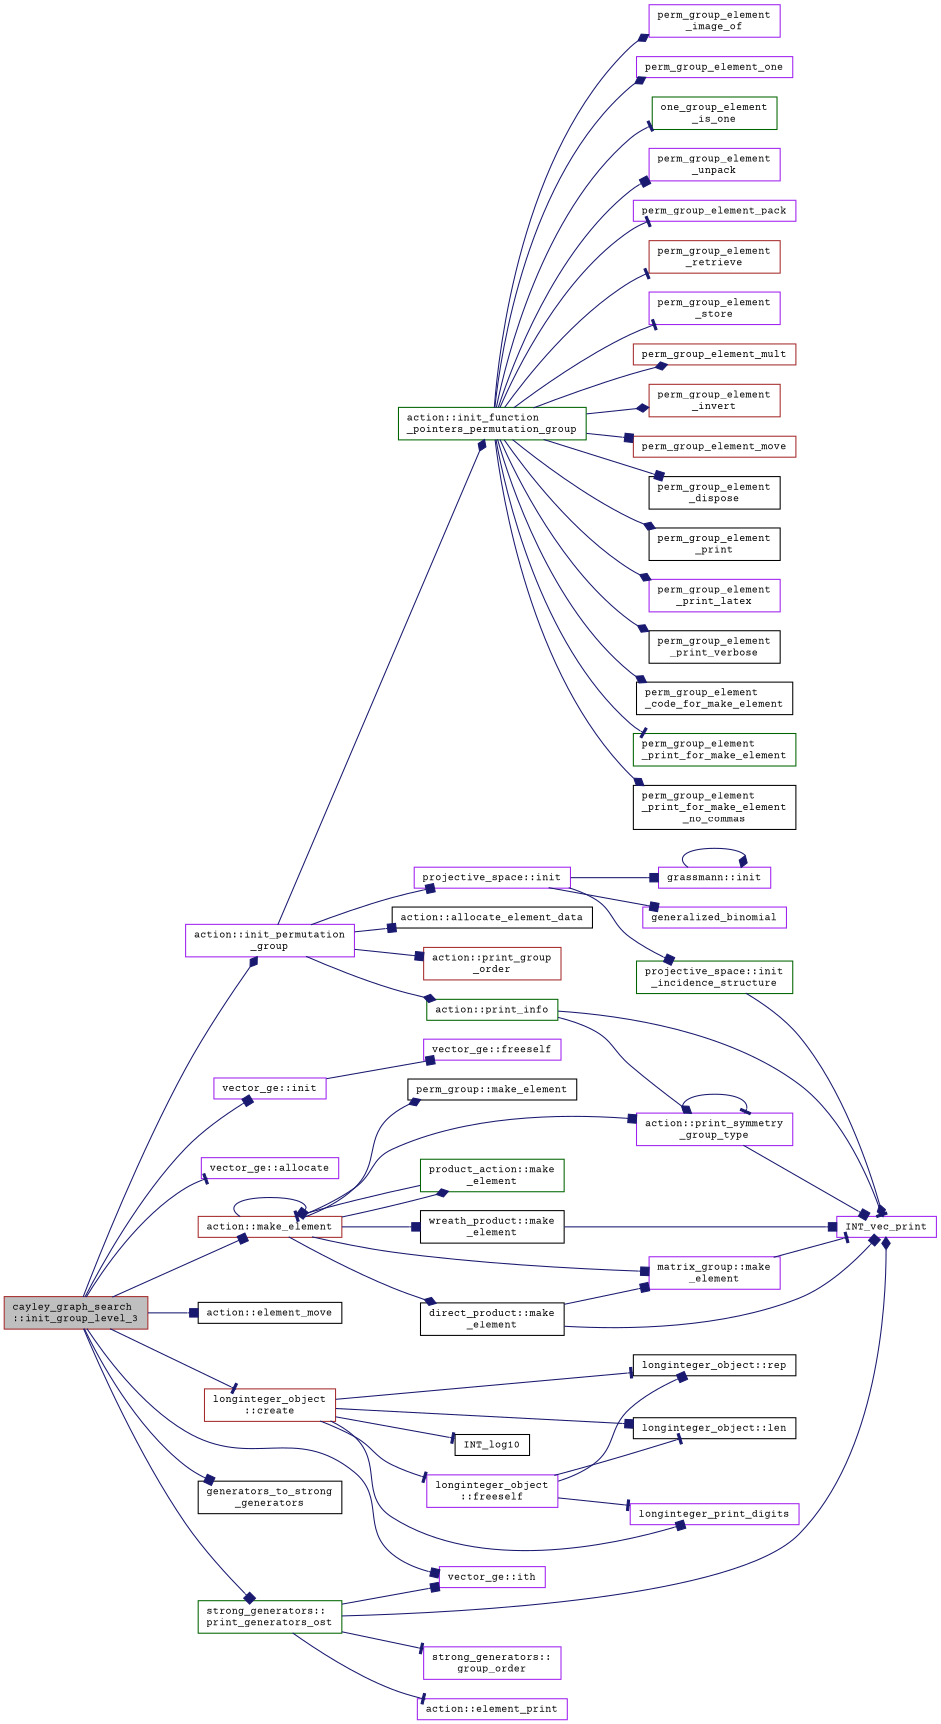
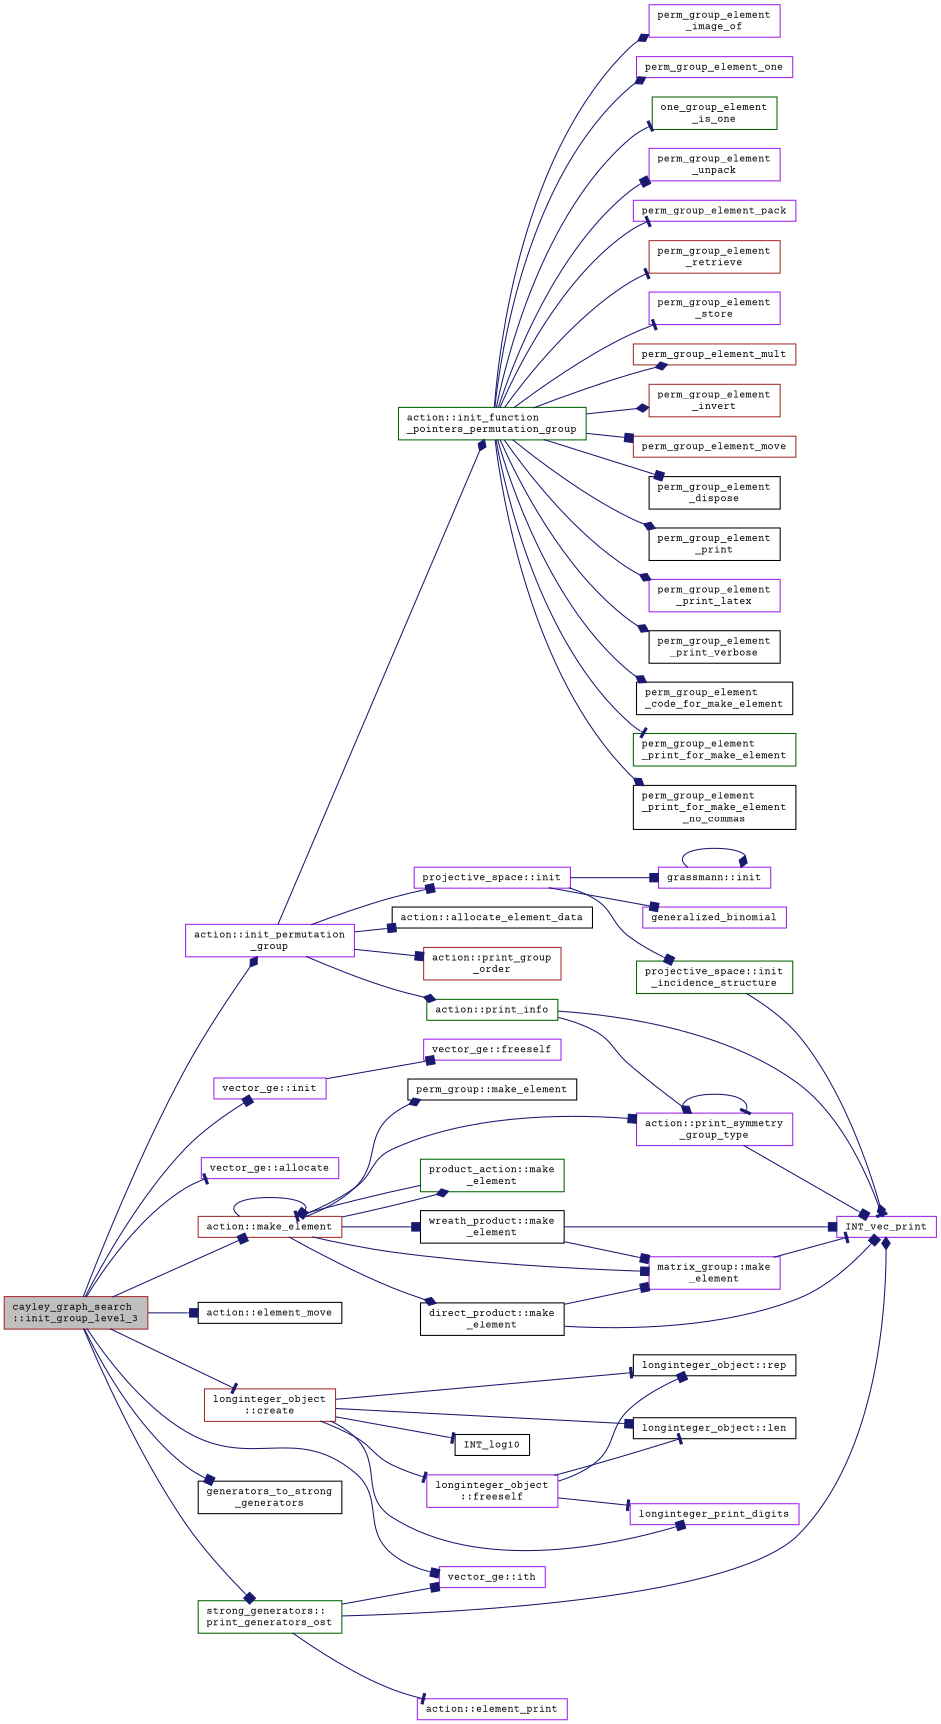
edge "wreath_product::make _element" -> "matrix_group::make _element": added
node "strong_generators:: group_order": removed
